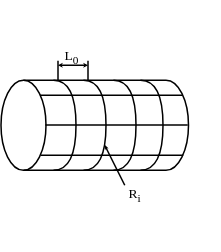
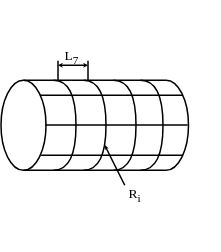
node "L0": label "L0" -> "L7"
